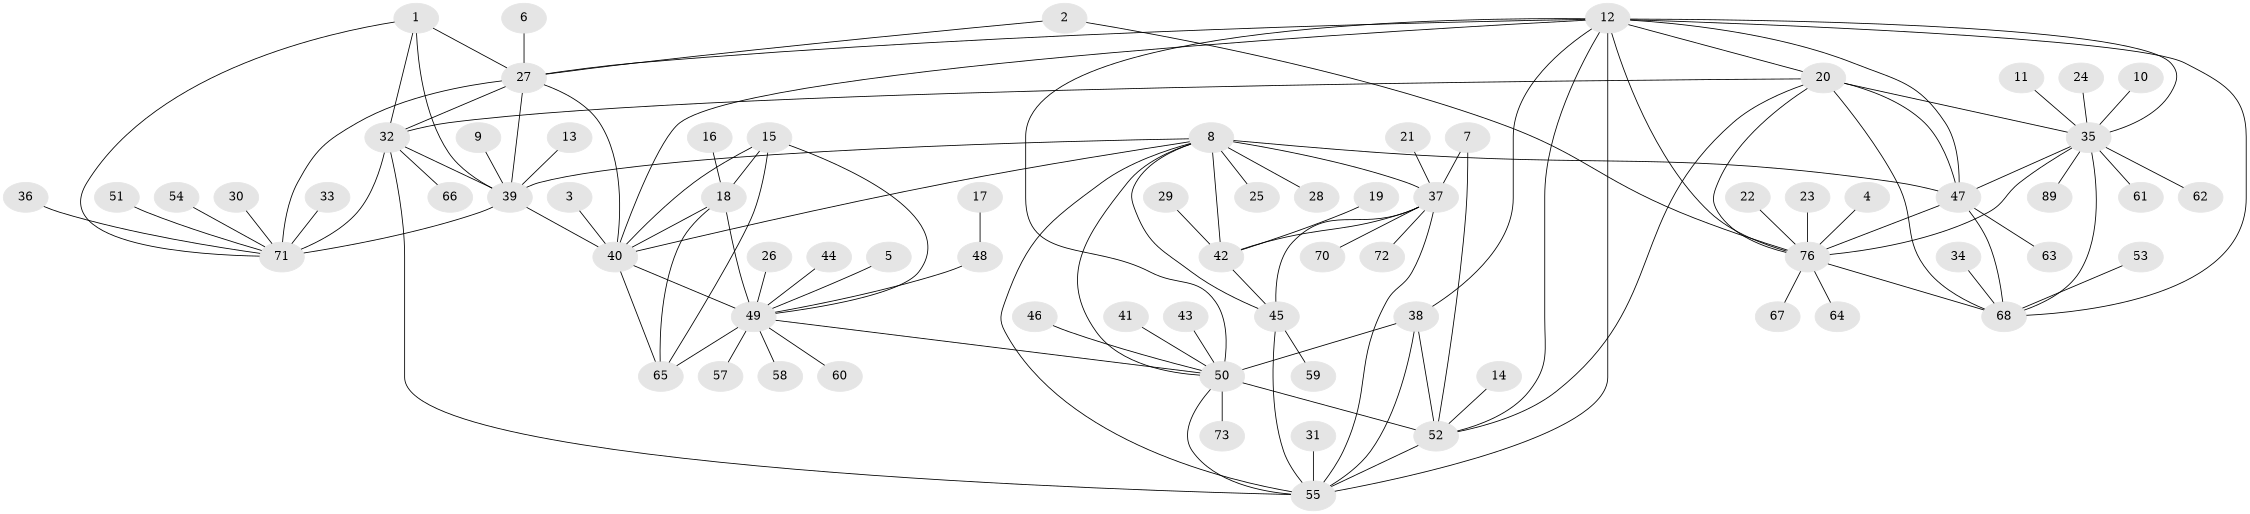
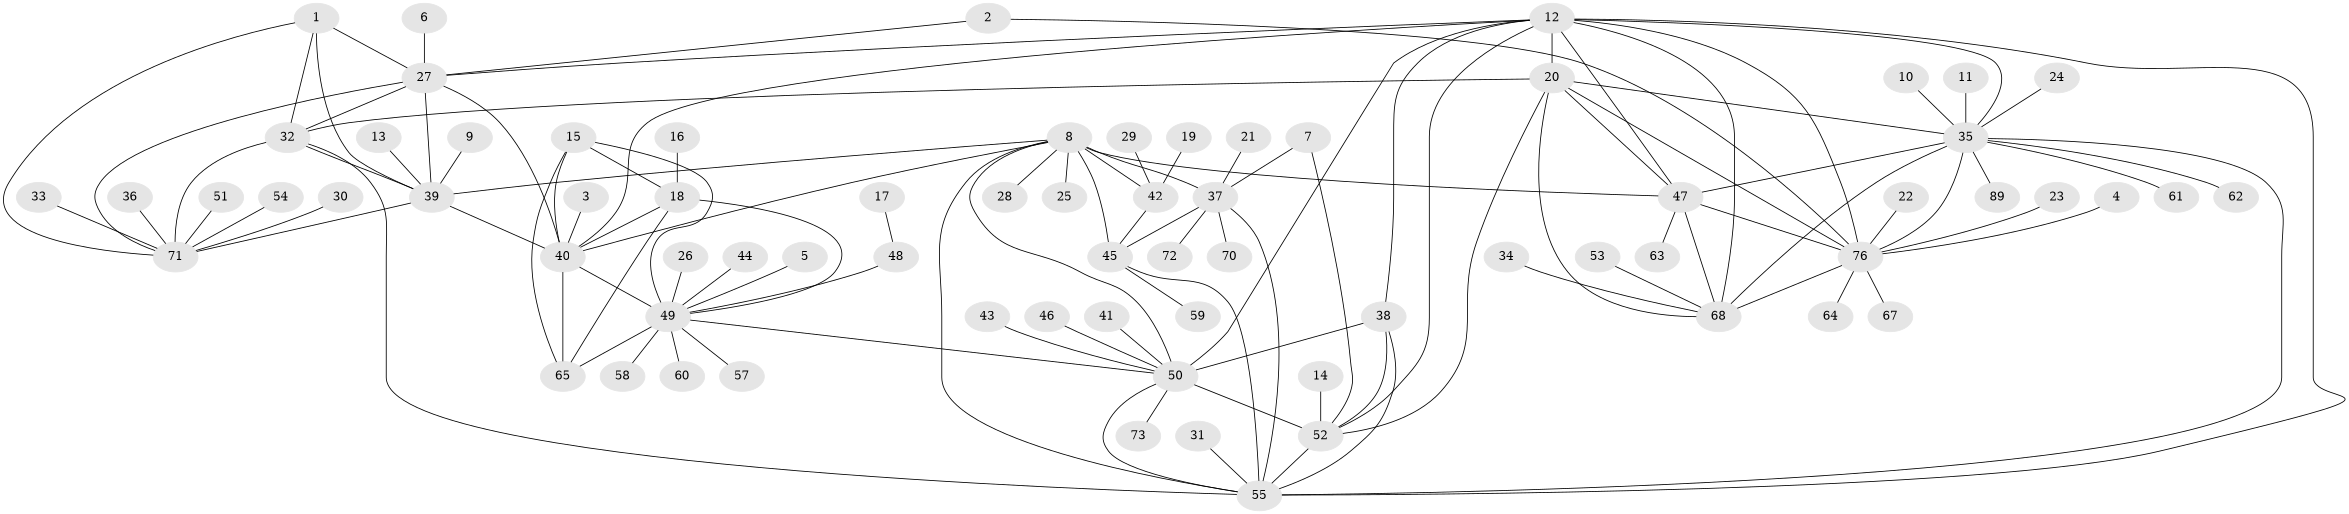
node "66": removed
edge "37" -- "42": removed
edge "35" -- "55": added
